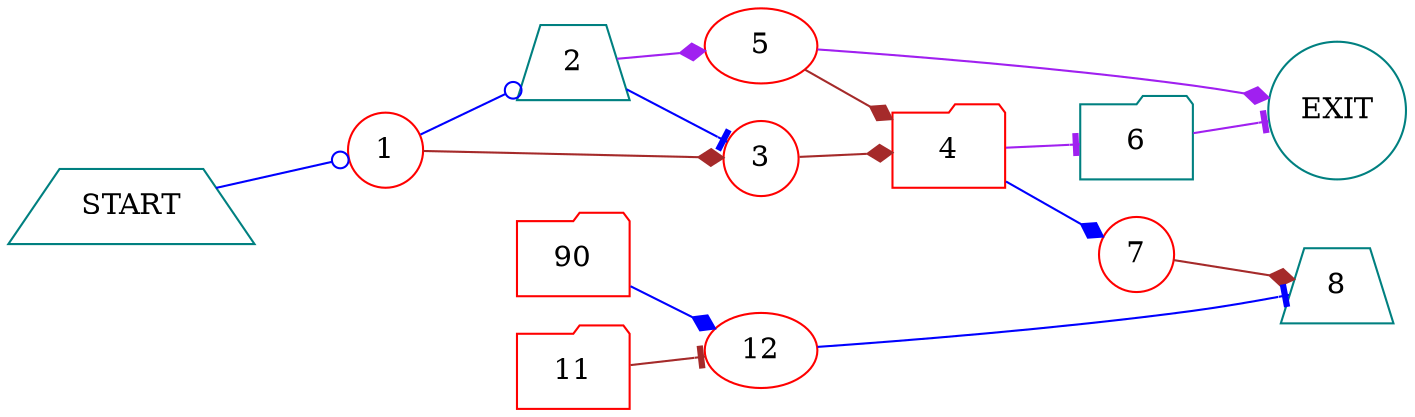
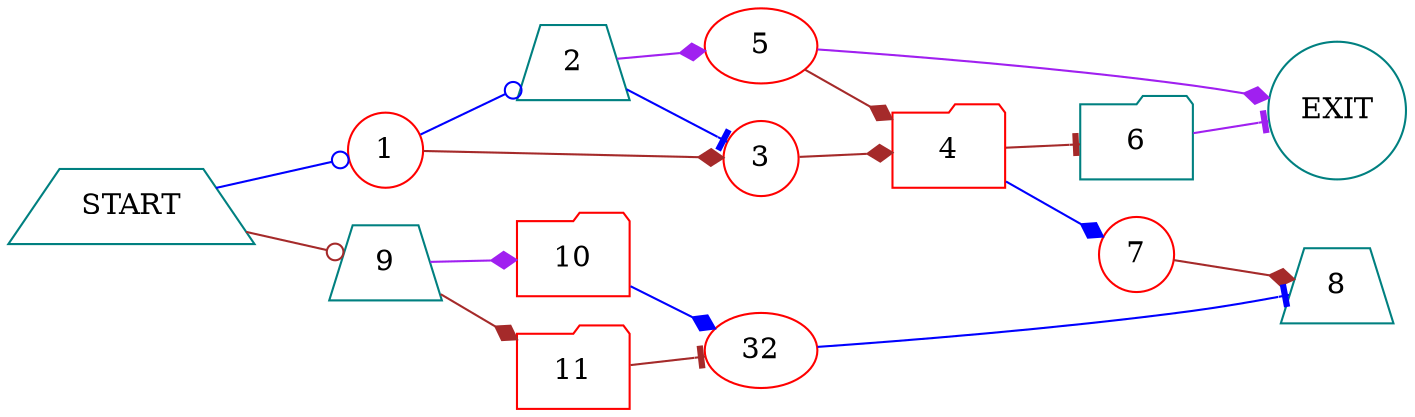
edge "4" -> "6": color purple -> brown
node "90": label "90" -> "10"
node "9": added
node "12": label "12" -> "32"
